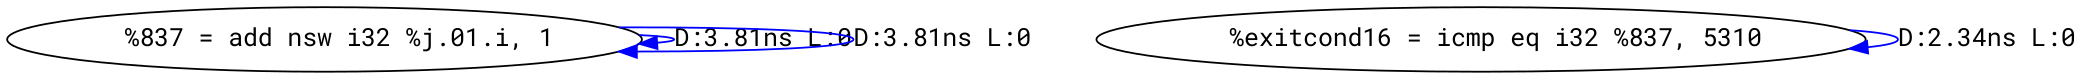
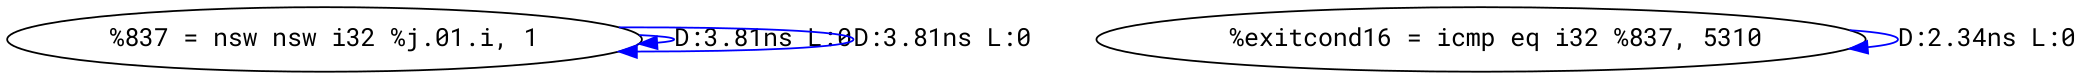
node "%837 = add nsw i32 %j.01.i, 1": label "%837 = add nsw i32 %j.01.i, 1" -> "%837 = nsw nsw i32 %j.01.i, 1"
